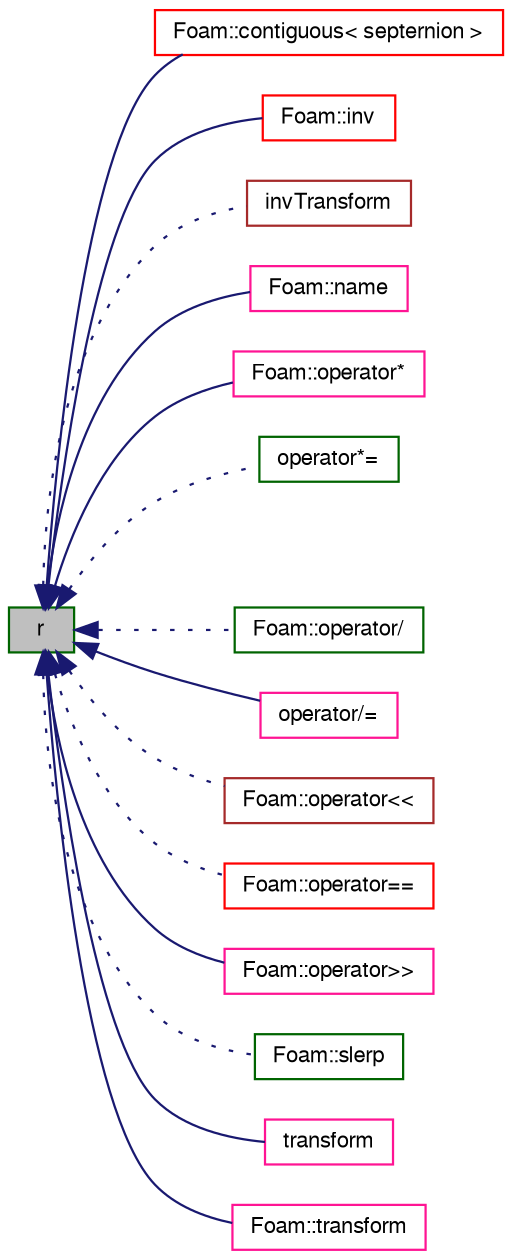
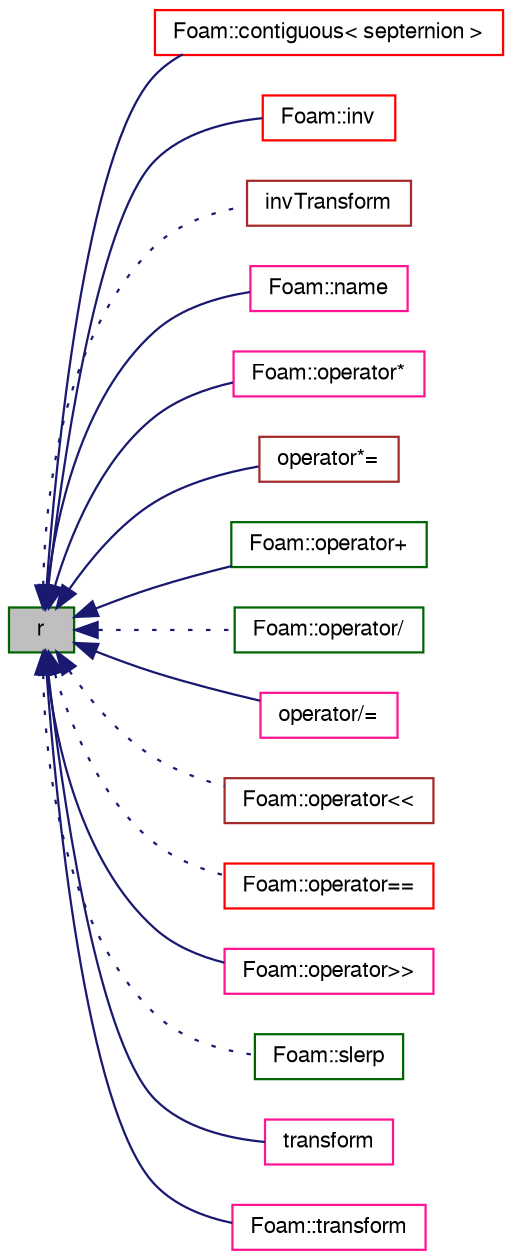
node "operator*=": color darkgreen -> brown
edge "operator*=" -> "r": style dotted -> solid
node "Foam::operator+": added
